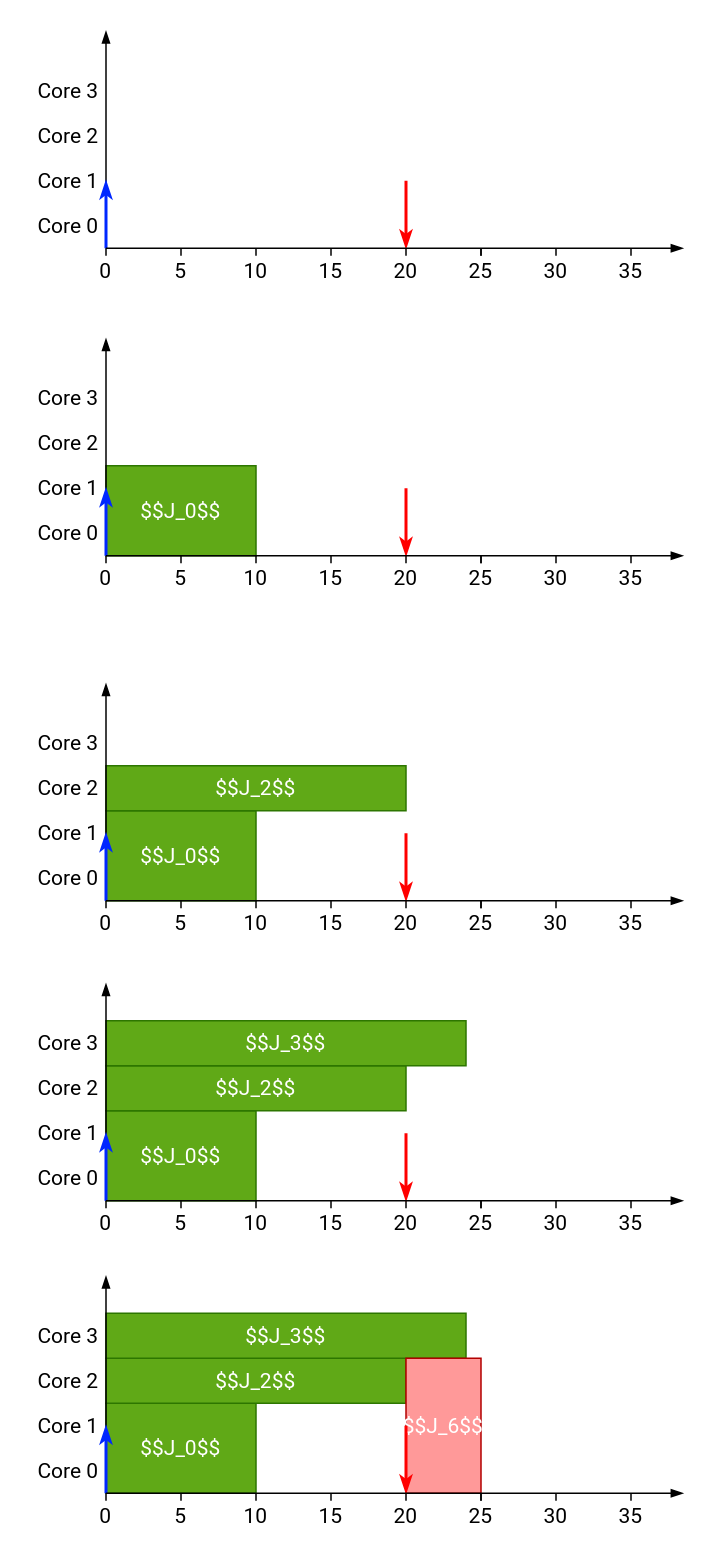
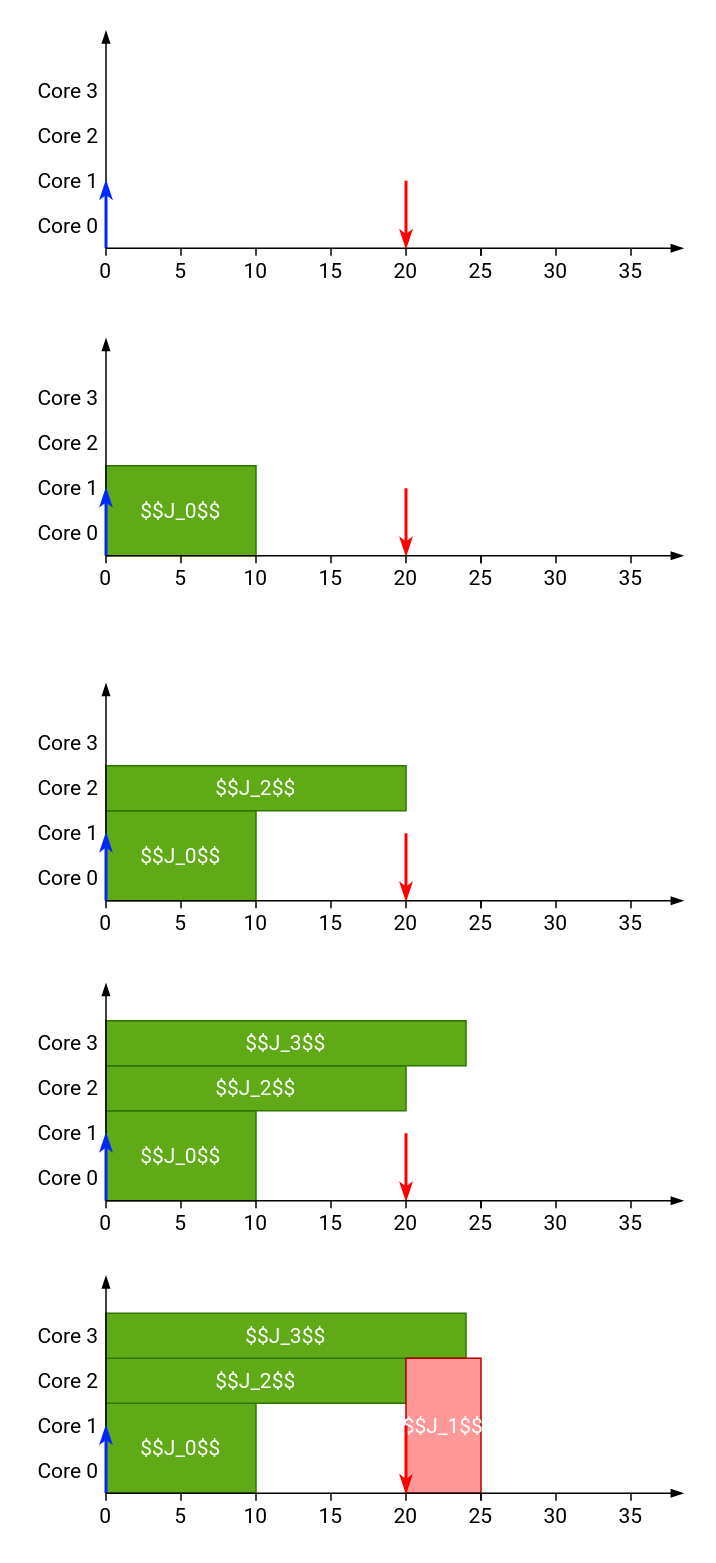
node "$$J_6$$": label "$$J_6$$" -> "$$J_1$$"
